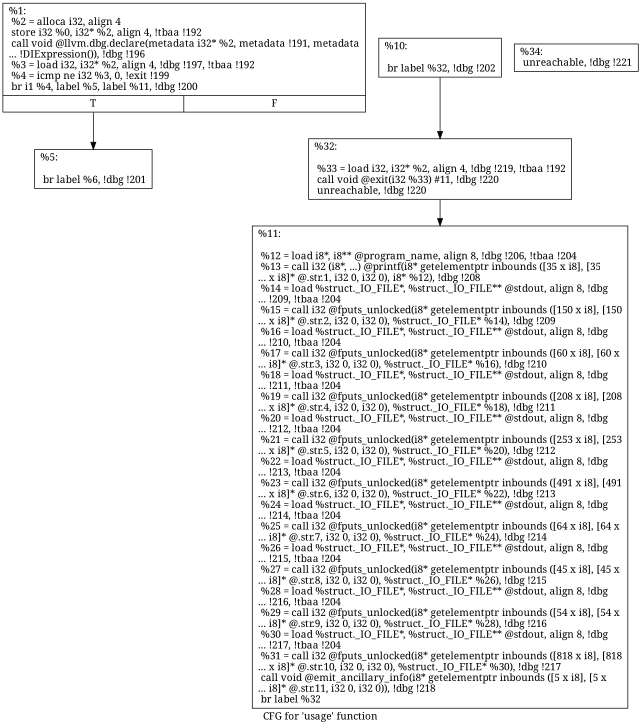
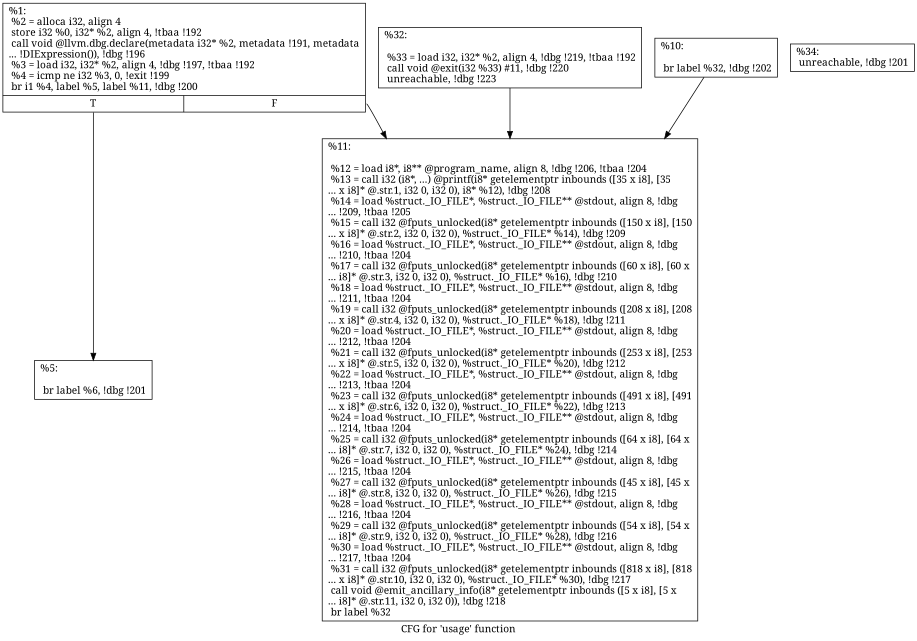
node "%34:": text "unreachable, !dbg !221" -> "unreachable, !dbg !201"
edge "%10:" -> "%32:": now "%10:" -> "%11:"
edge "%1:" -> "%11:": added
node "%32:": text "unreachable, !dbg !220" -> "unreachable, !dbg !223"
node "%11:": text "... !209, !tbaa !204" -> "... !209, !tbaa !205"
